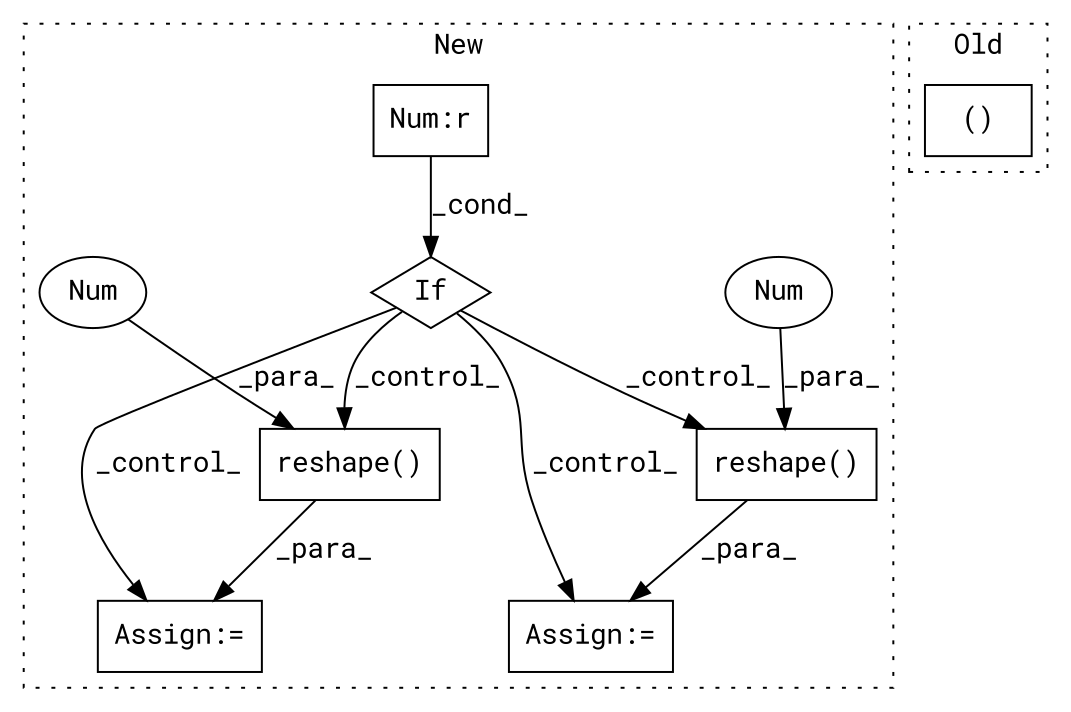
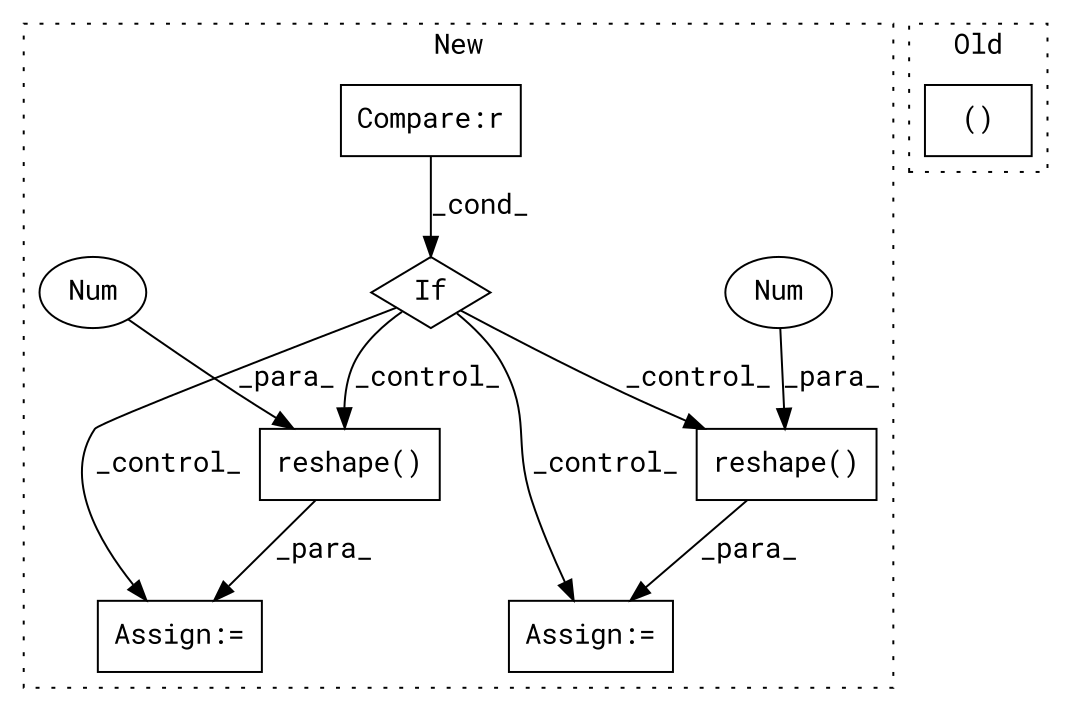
node "Num:r": label "Num:r" -> "Compare:r"
